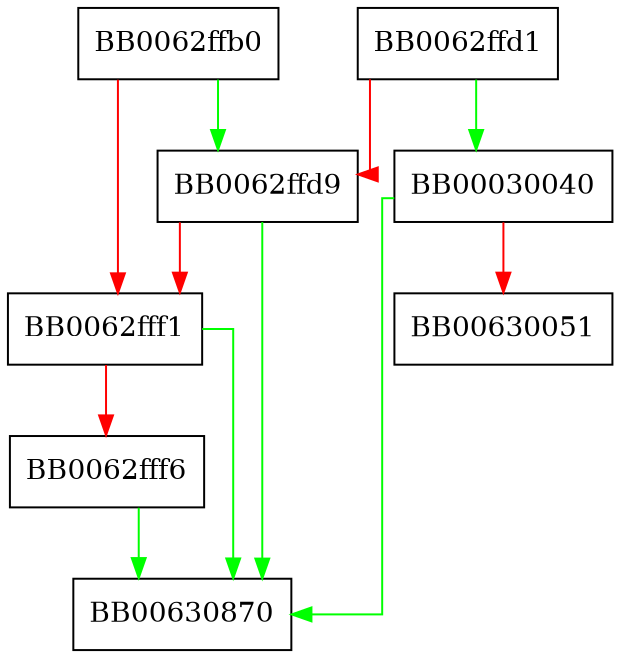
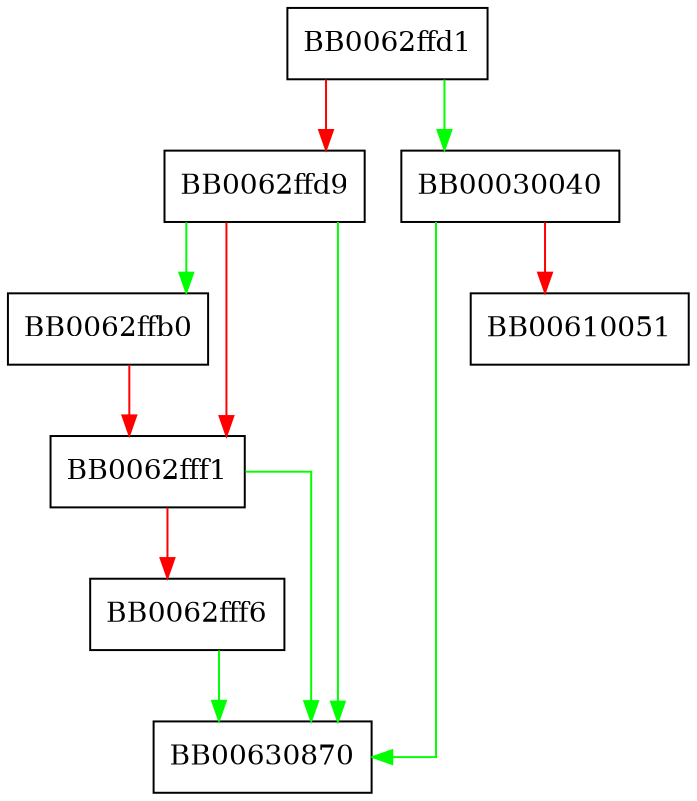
edge "BB0062ffb0" -> "BB0062ffd9": reversed
node "BB00630051": label "BB00630051" -> "BB00610051"
